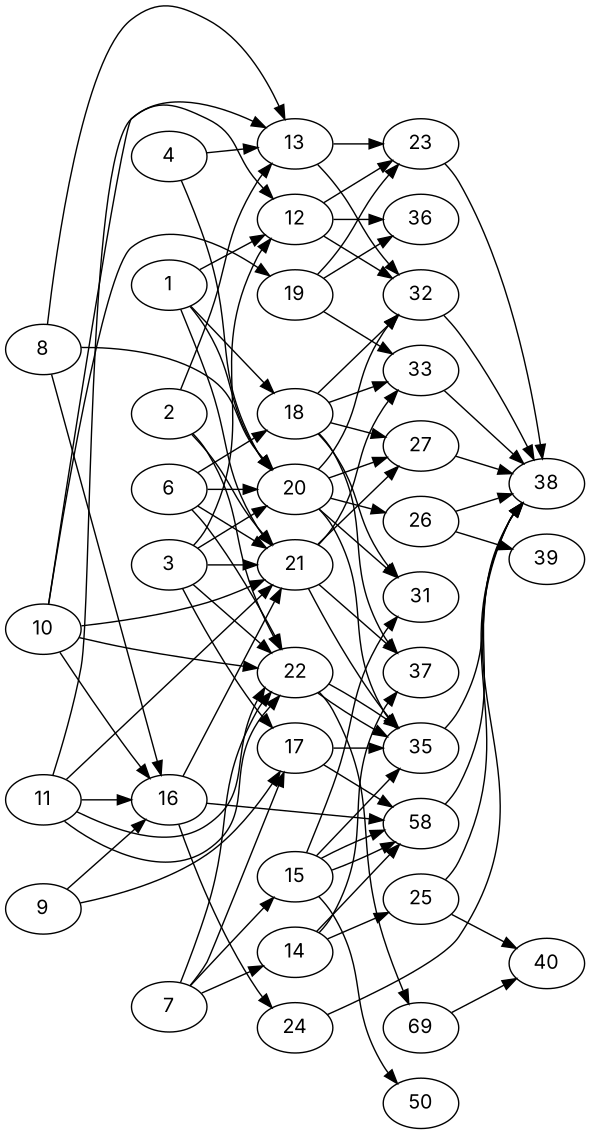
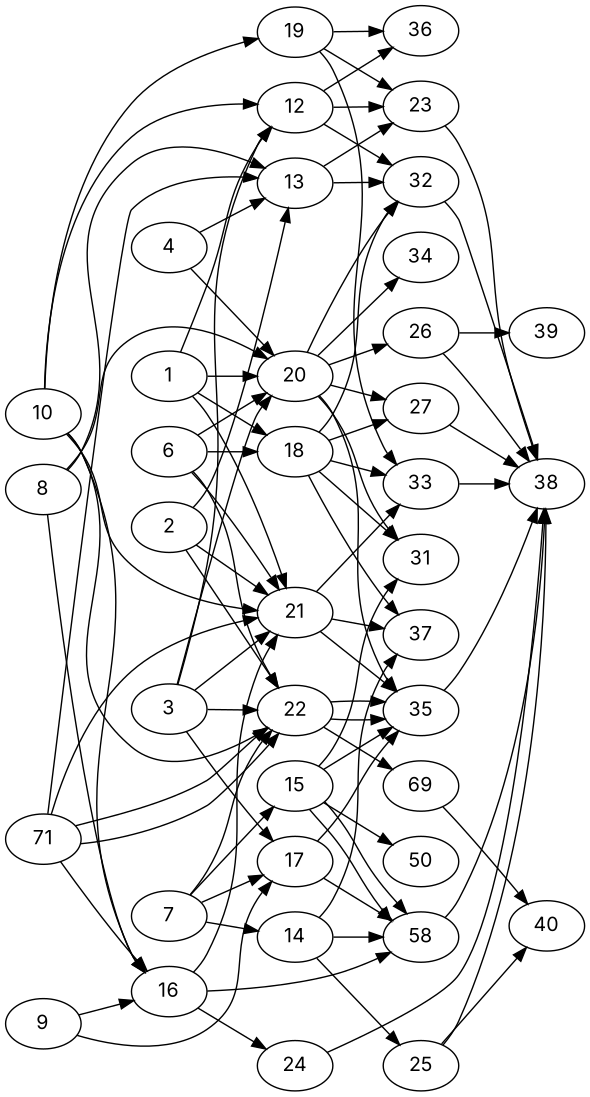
node "34": added
edge "21" -> "27": removed
node "11": label "11" -> "71"
